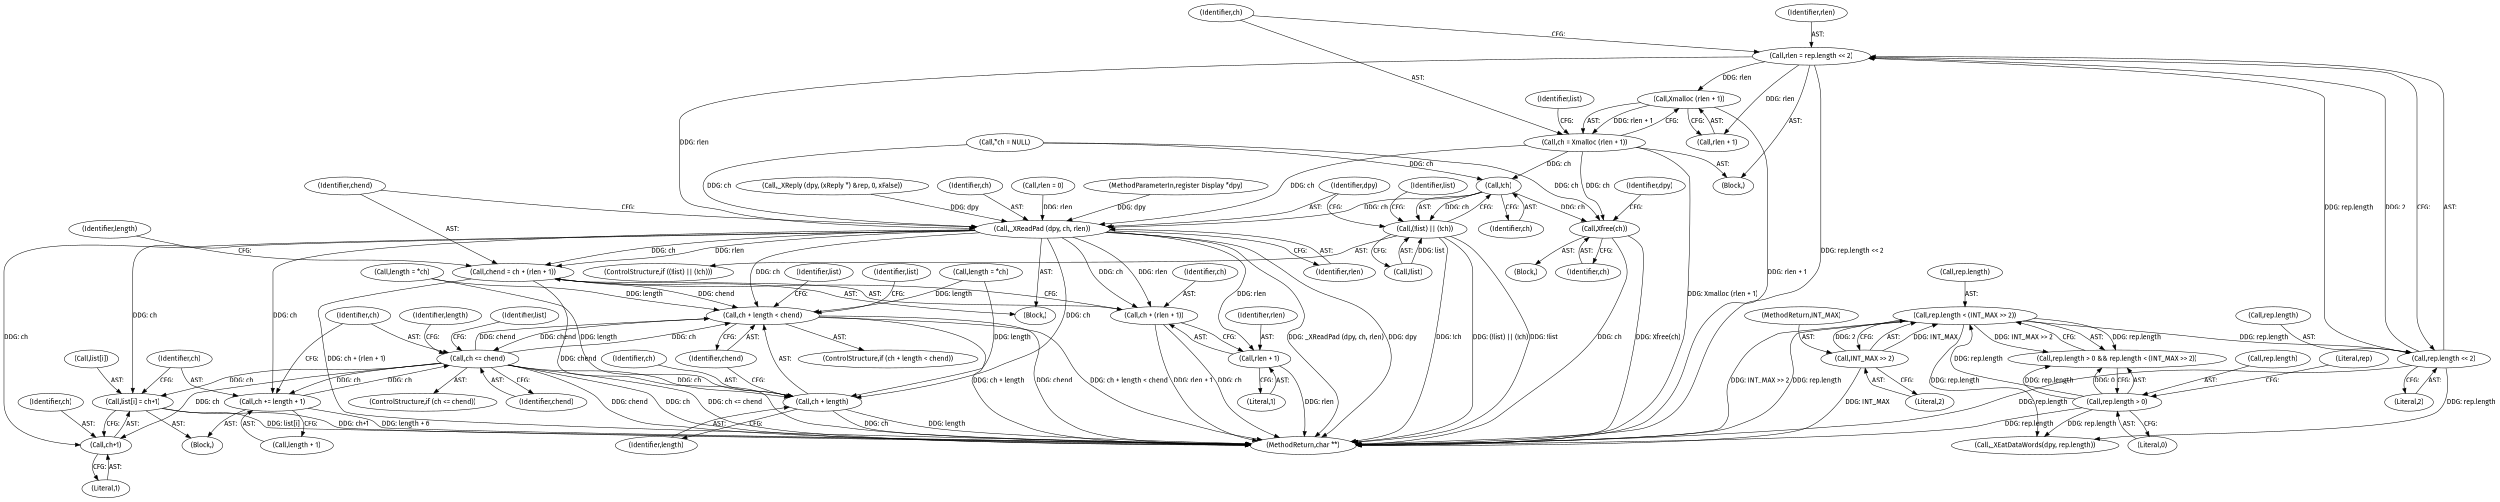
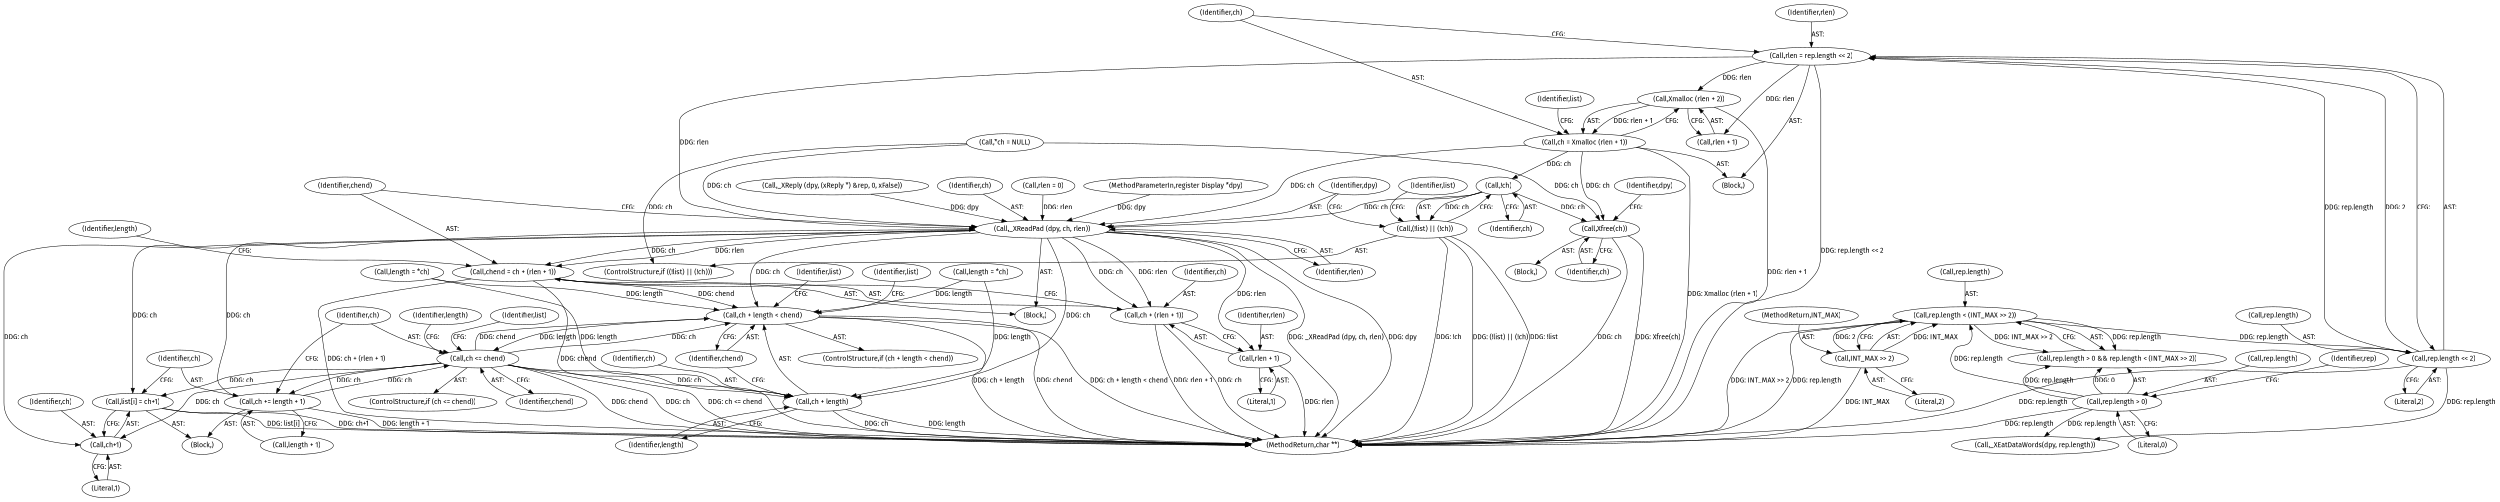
node "(Call,Xmalloc (rlen + 1))": label "(Call,Xmalloc (rlen + 1))" -> "(Call,Xmalloc (rlen + 2))"
edge "(Call,*ch = NULL)" -> "(Call,!ch)": now "(Call,*ch = NULL)" -> "(ControlStructure,if ((!list) || (!ch)))"
edge "(Call,_XReadPad (dpy, ch, rlen))" -> "(Call,ch += length + 1)": reversed
node "(Call,!list)": removed
edge "(Call,ch + length < chend)" -> "(Call,ch <= chend)": label "DDG: chend" -> "DDG: length"
node "(Call,list[i])": removed
node "(Literal,rep)": label "(Literal,rep)" -> "(Identifier,rep)"
edge "(Call,rep.length > 0 && rep.length < (INT_MAX >> 2))" -> "(Call,rep.length > 0)": removed, label "CFG:"
edge "(Call,rep.length < (INT_MAX >> 2))" -> "(Call,_XEatDataWords(dpy, rep.length))": removed, label "DDG: rep.length"
edge "(Call,ch += length + 1)" -> "(MethodReturn,char **)": label "DDG: length + 6" -> "DDG: length + 1"
